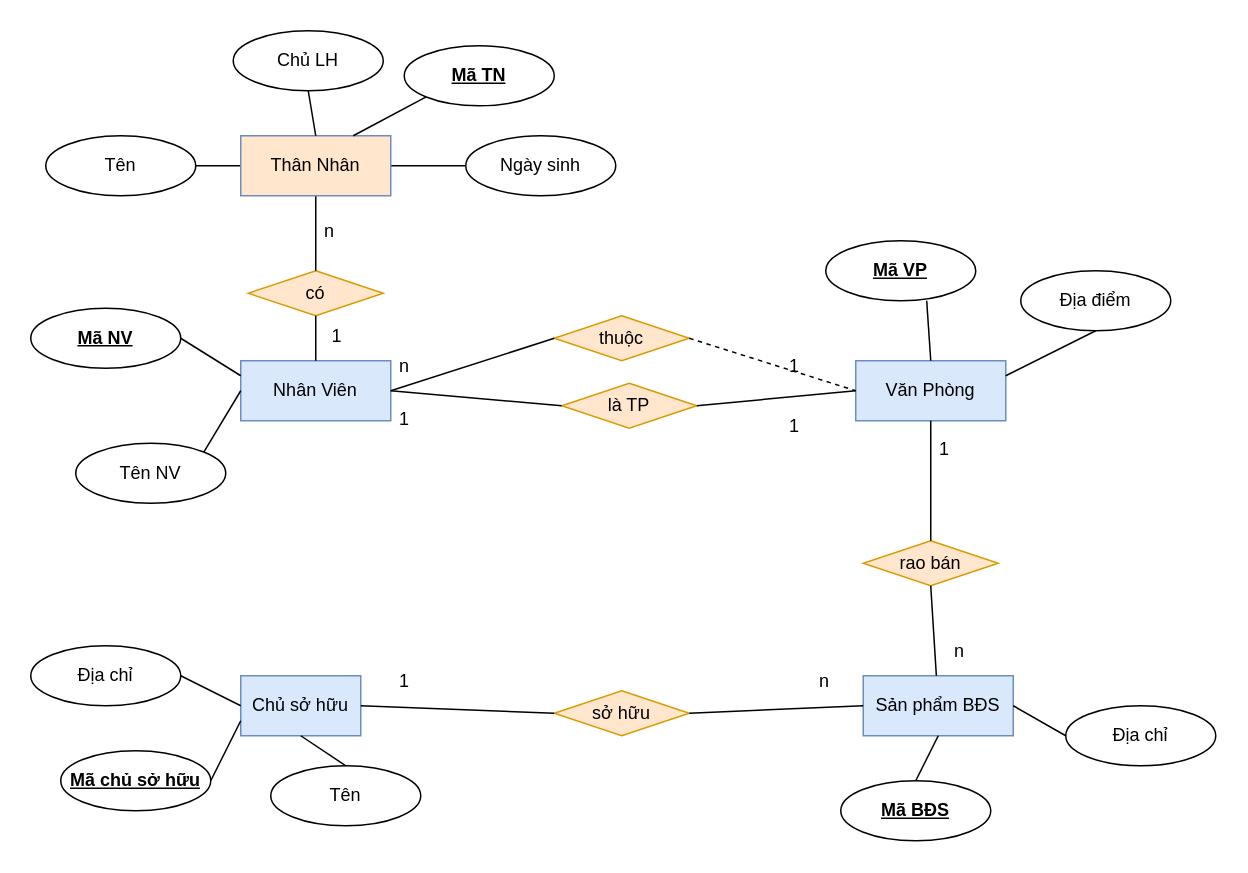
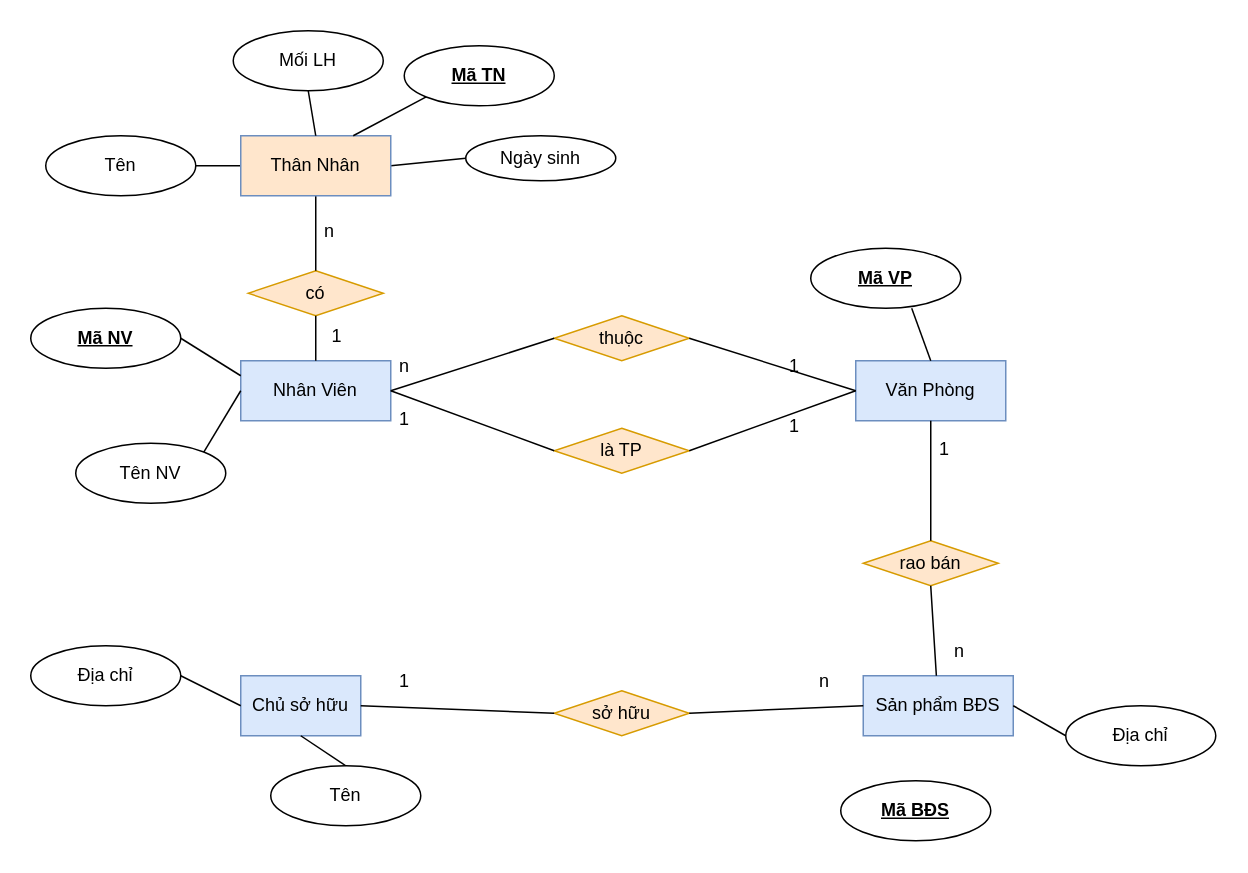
node "Chủ LH": label "Chủ LH" -> "Mối LH"
node "Ngày sinh": size 150x60 -> 150x45
node "Mã VP": moved (901, 271) -> (886, 278)
node "Địa điểm": removed
edge "Địa điểm" -- "Văn Phòng": removed
edge "thuộc" -- "Văn Phòng": style dashed -> solid
node "là TP": moved (629, 406) -> (622, 451)
edge "Chủ sở hữu" -- "Mã chủ sở hữu": removed
edge "Sản phẩm BĐS" -- "Mã BĐS": removed
node "Mã chủ sở hữu": removed
